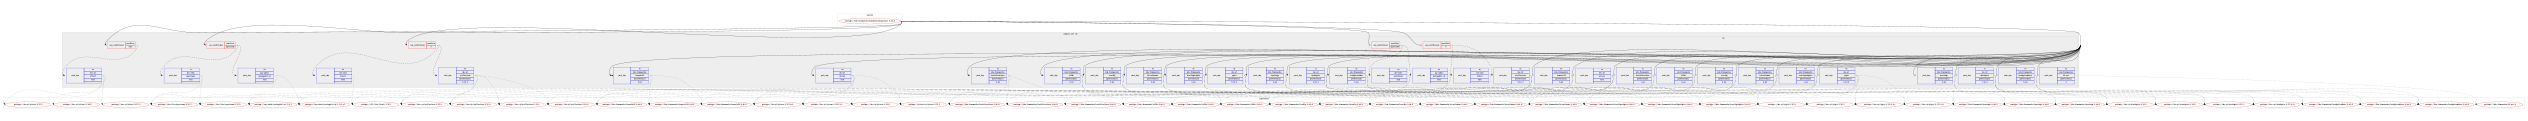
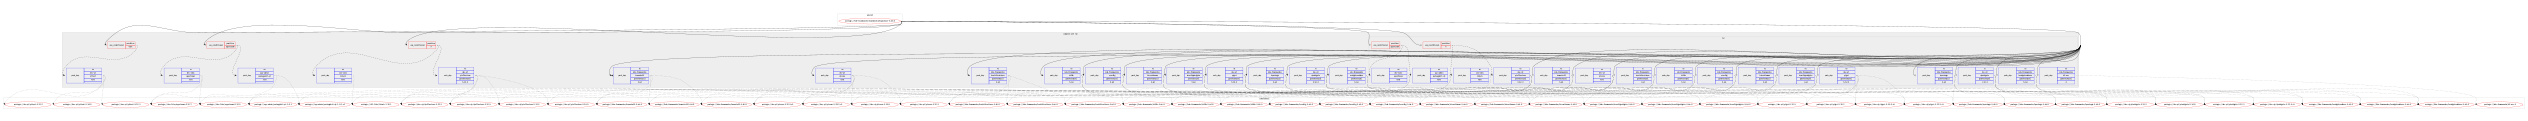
node "portage://qttest-qt/qtcore-5.12.3": label "portage://qttest-qt/qtcore-5.12.3" -> "portage://dev-qt/qtcore-5.12.3"
